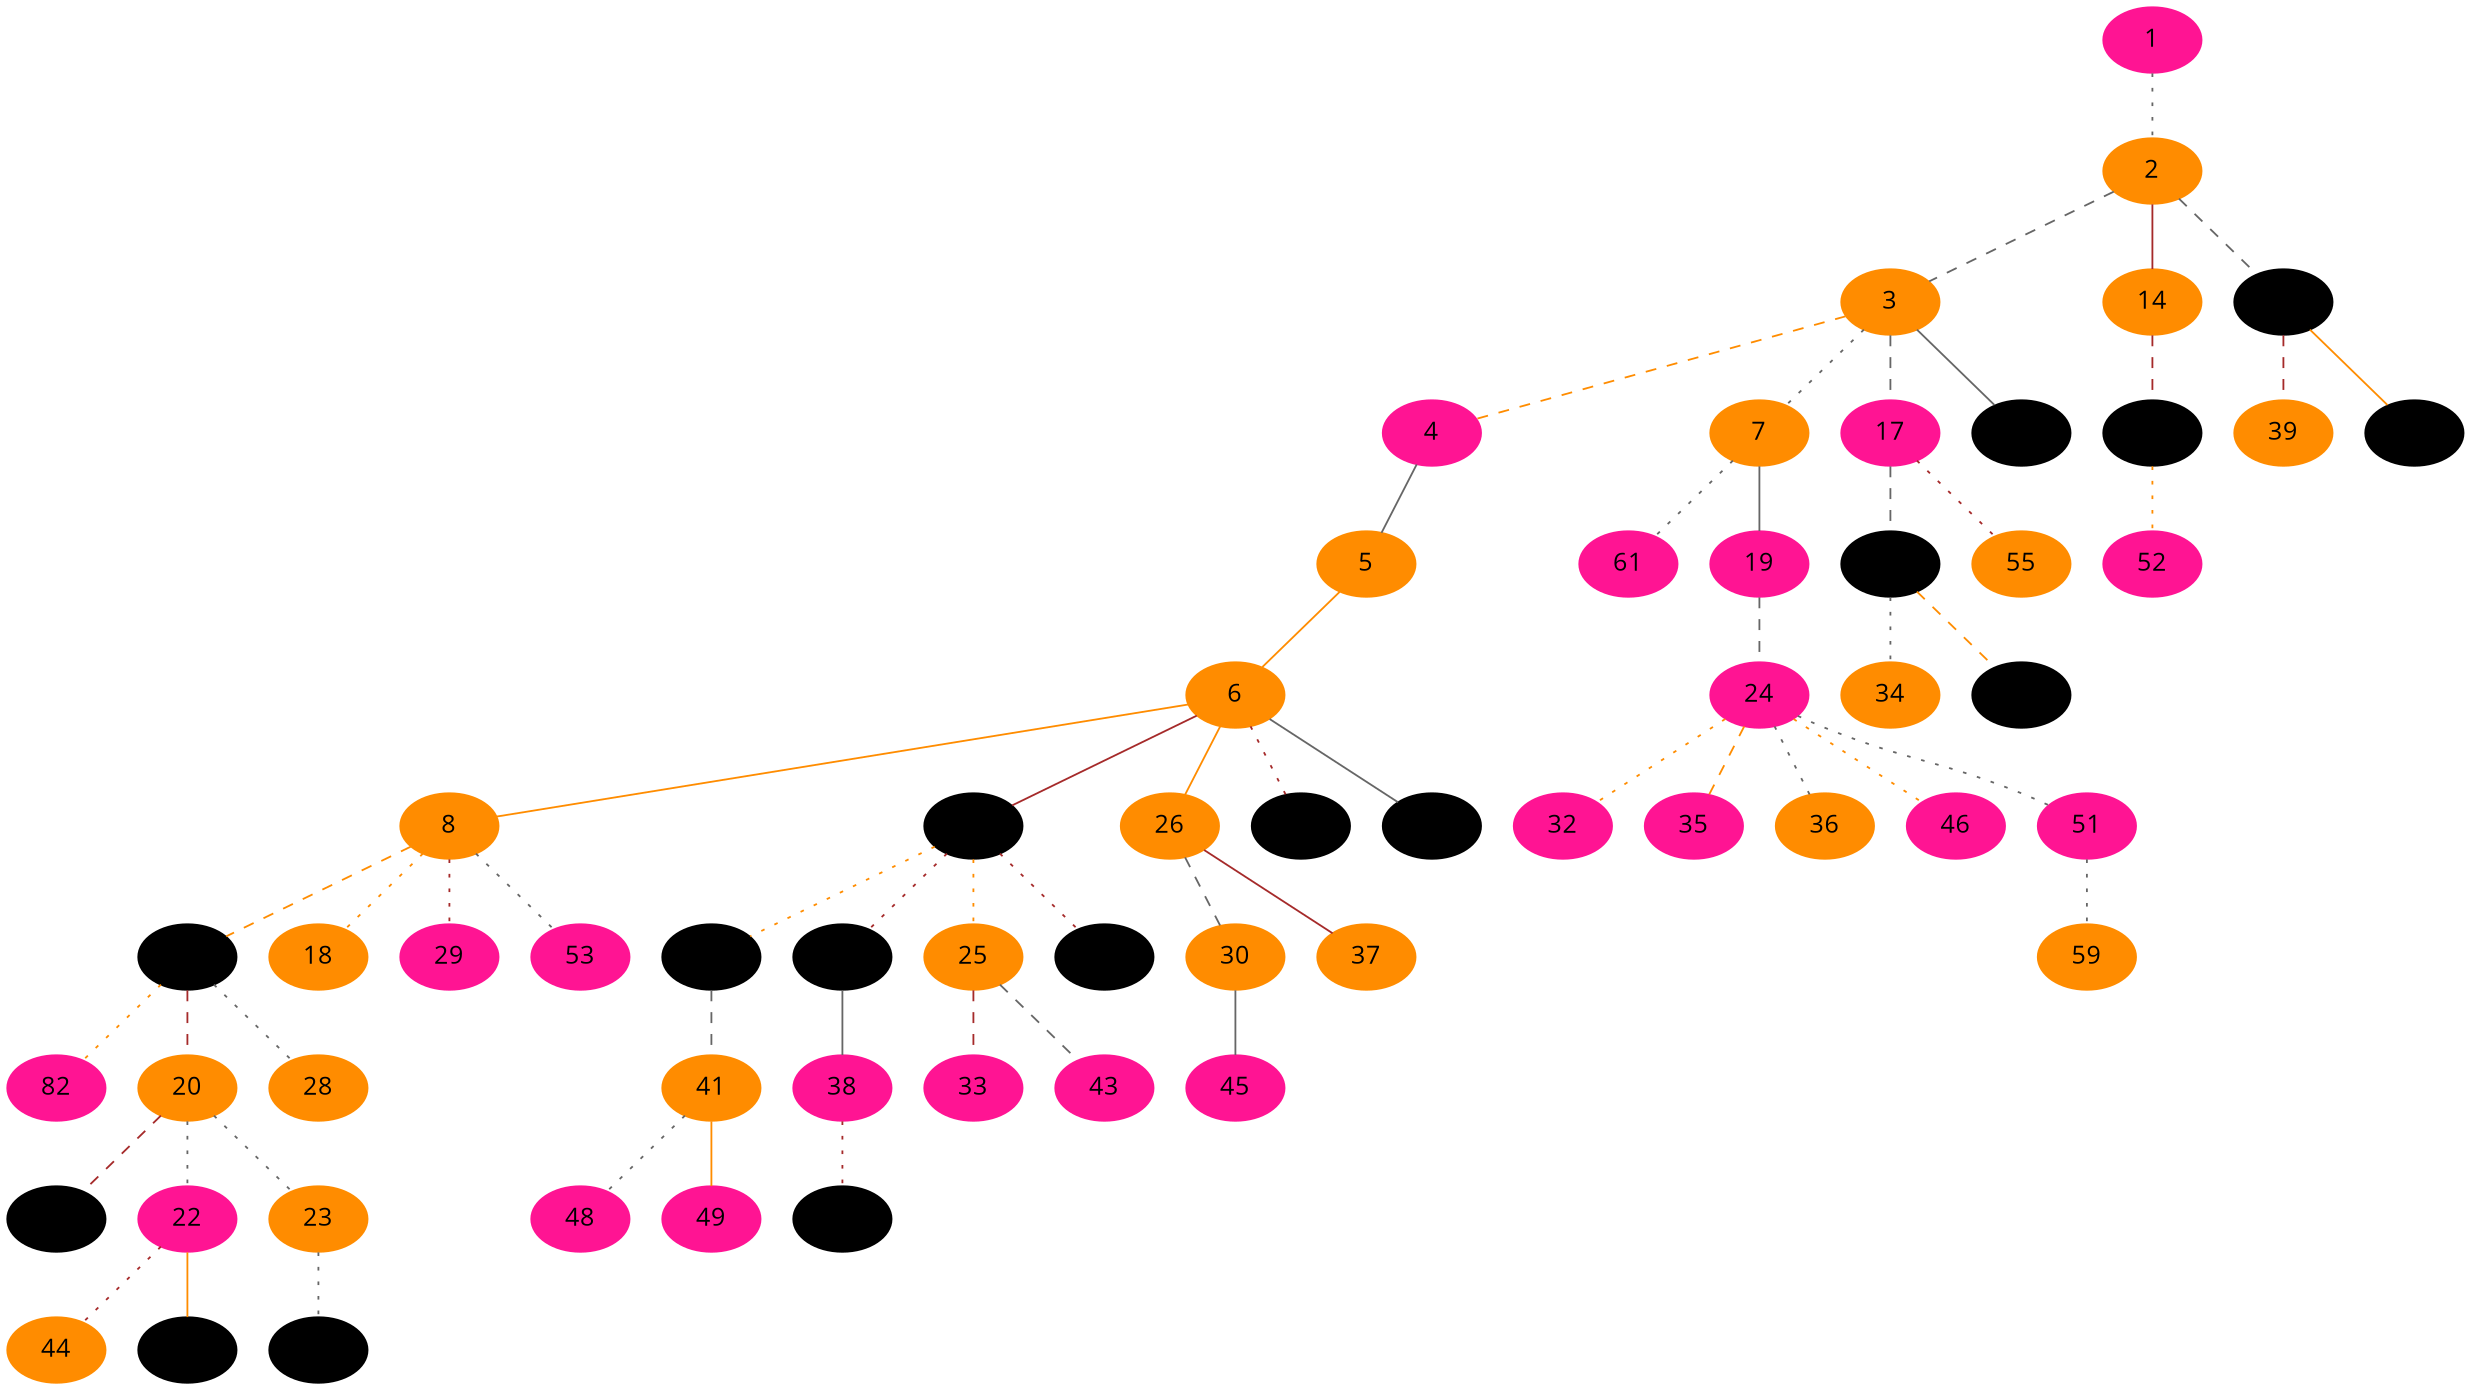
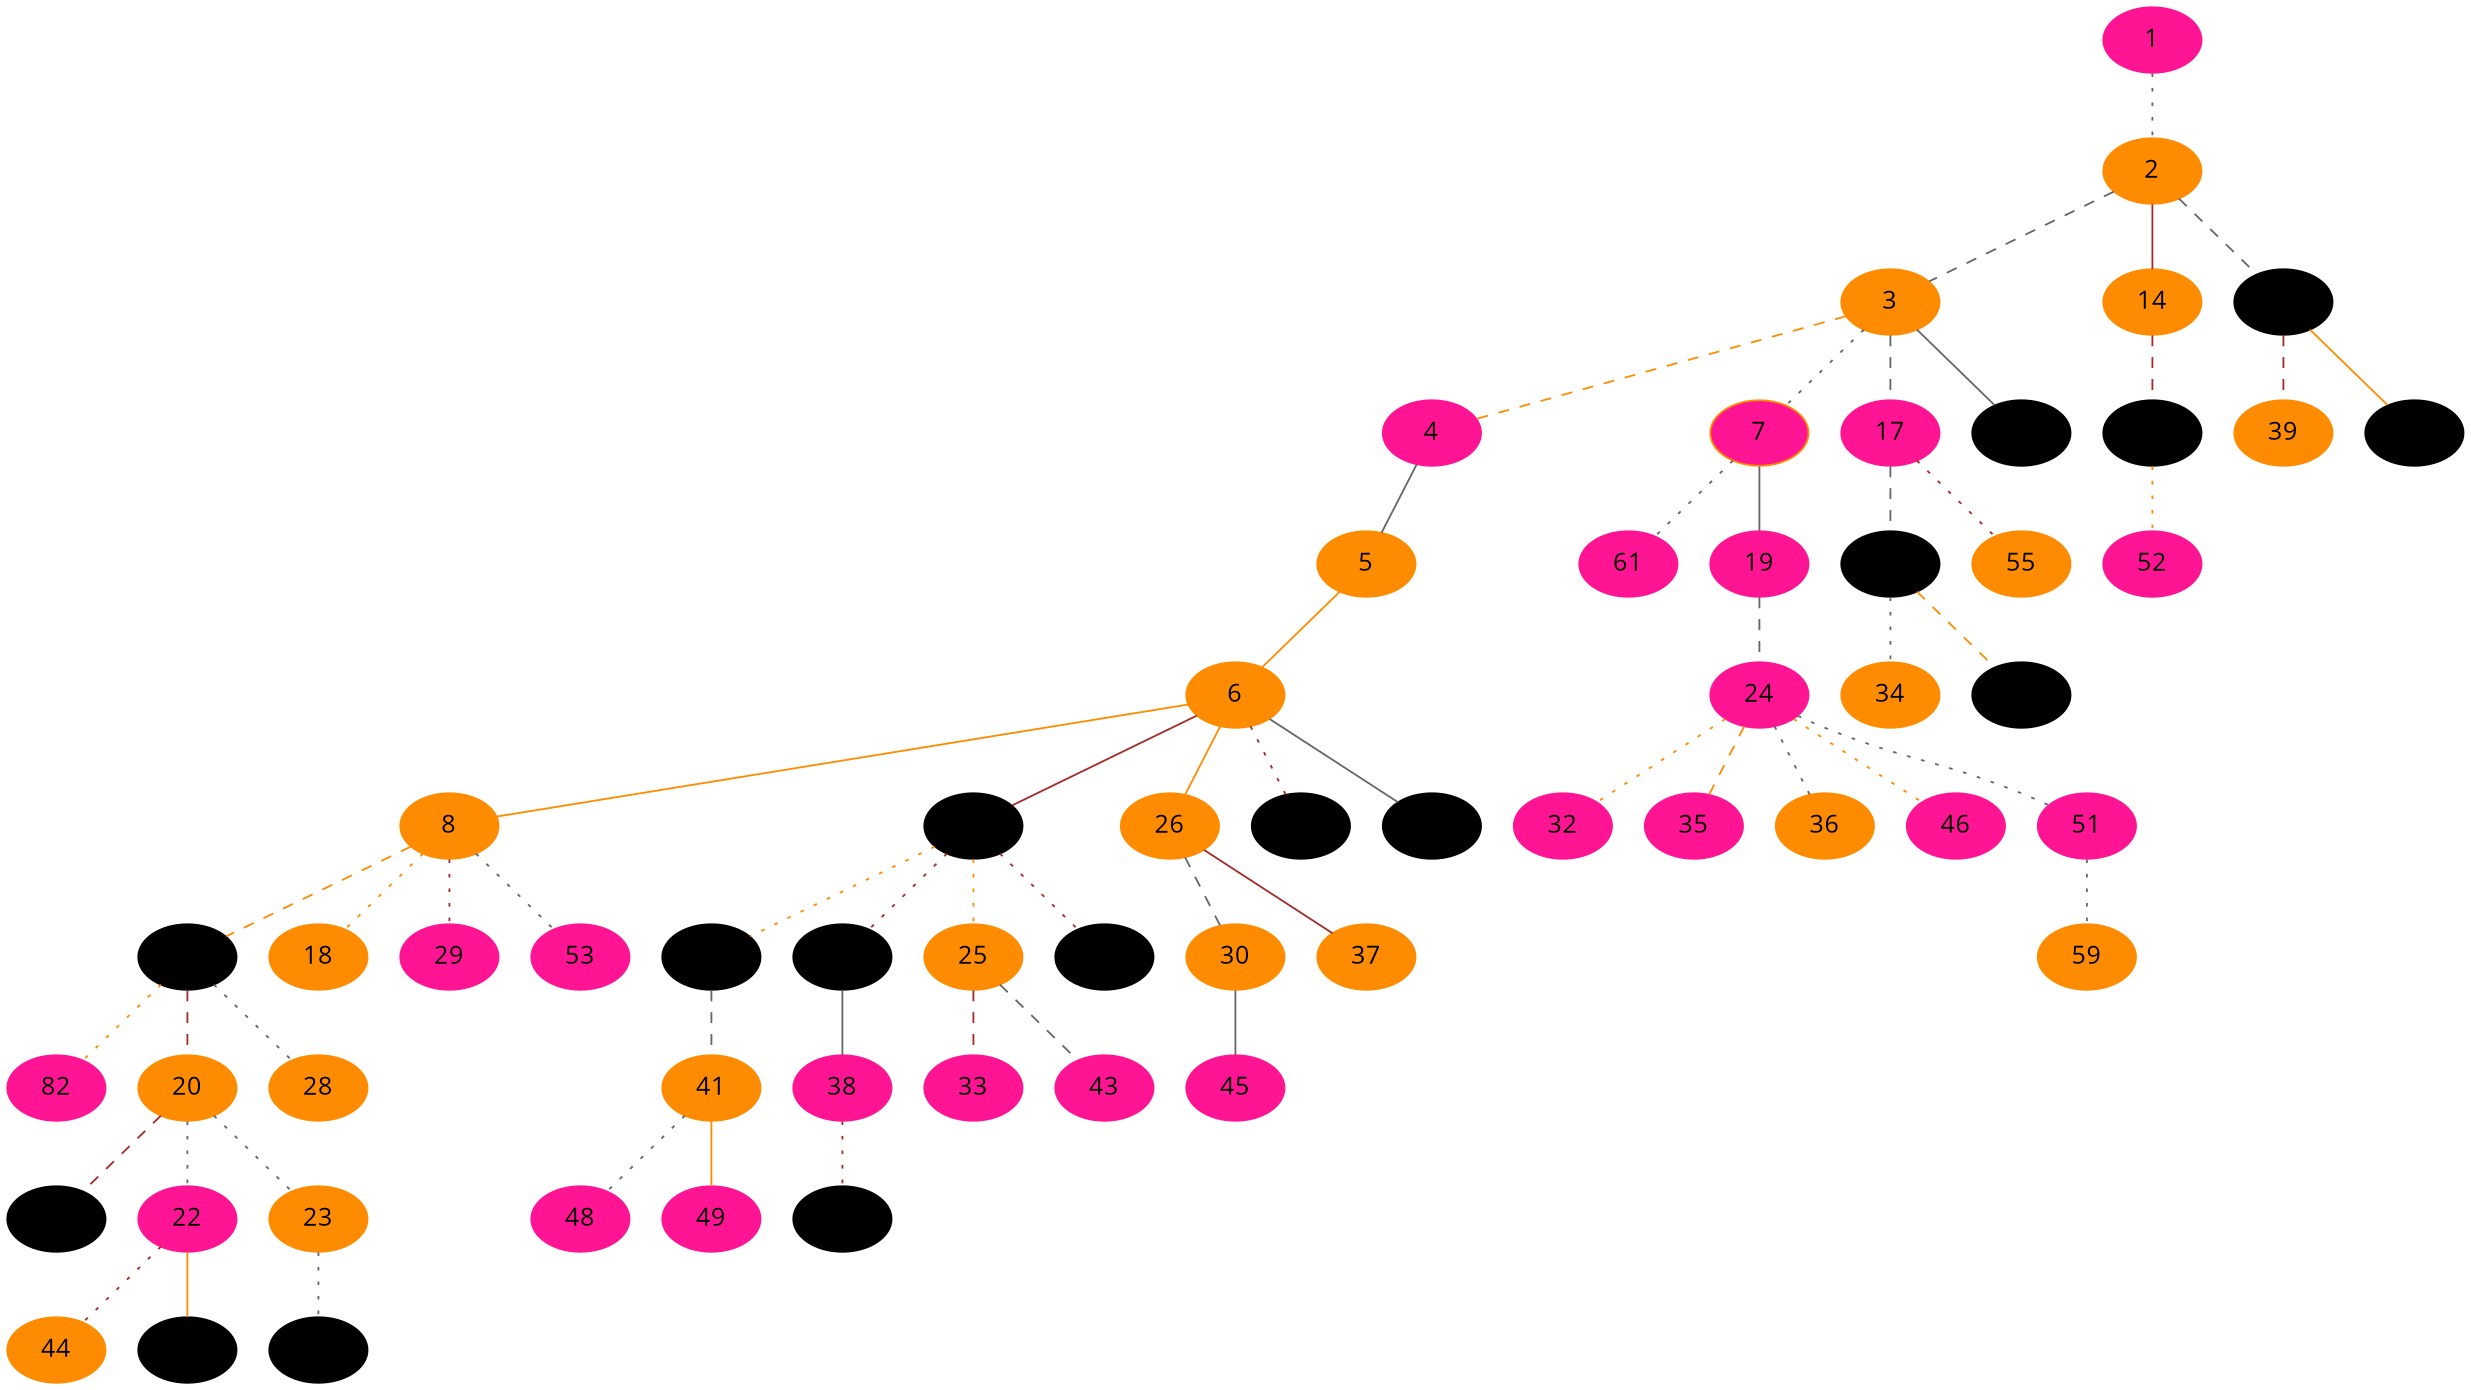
node "7": fillcolor darkorange -> deeppink
